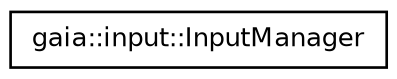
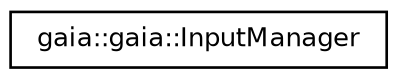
node "gaia::input::InputManager": label "gaia::input::InputManager" -> "gaia::gaia::InputManager"
